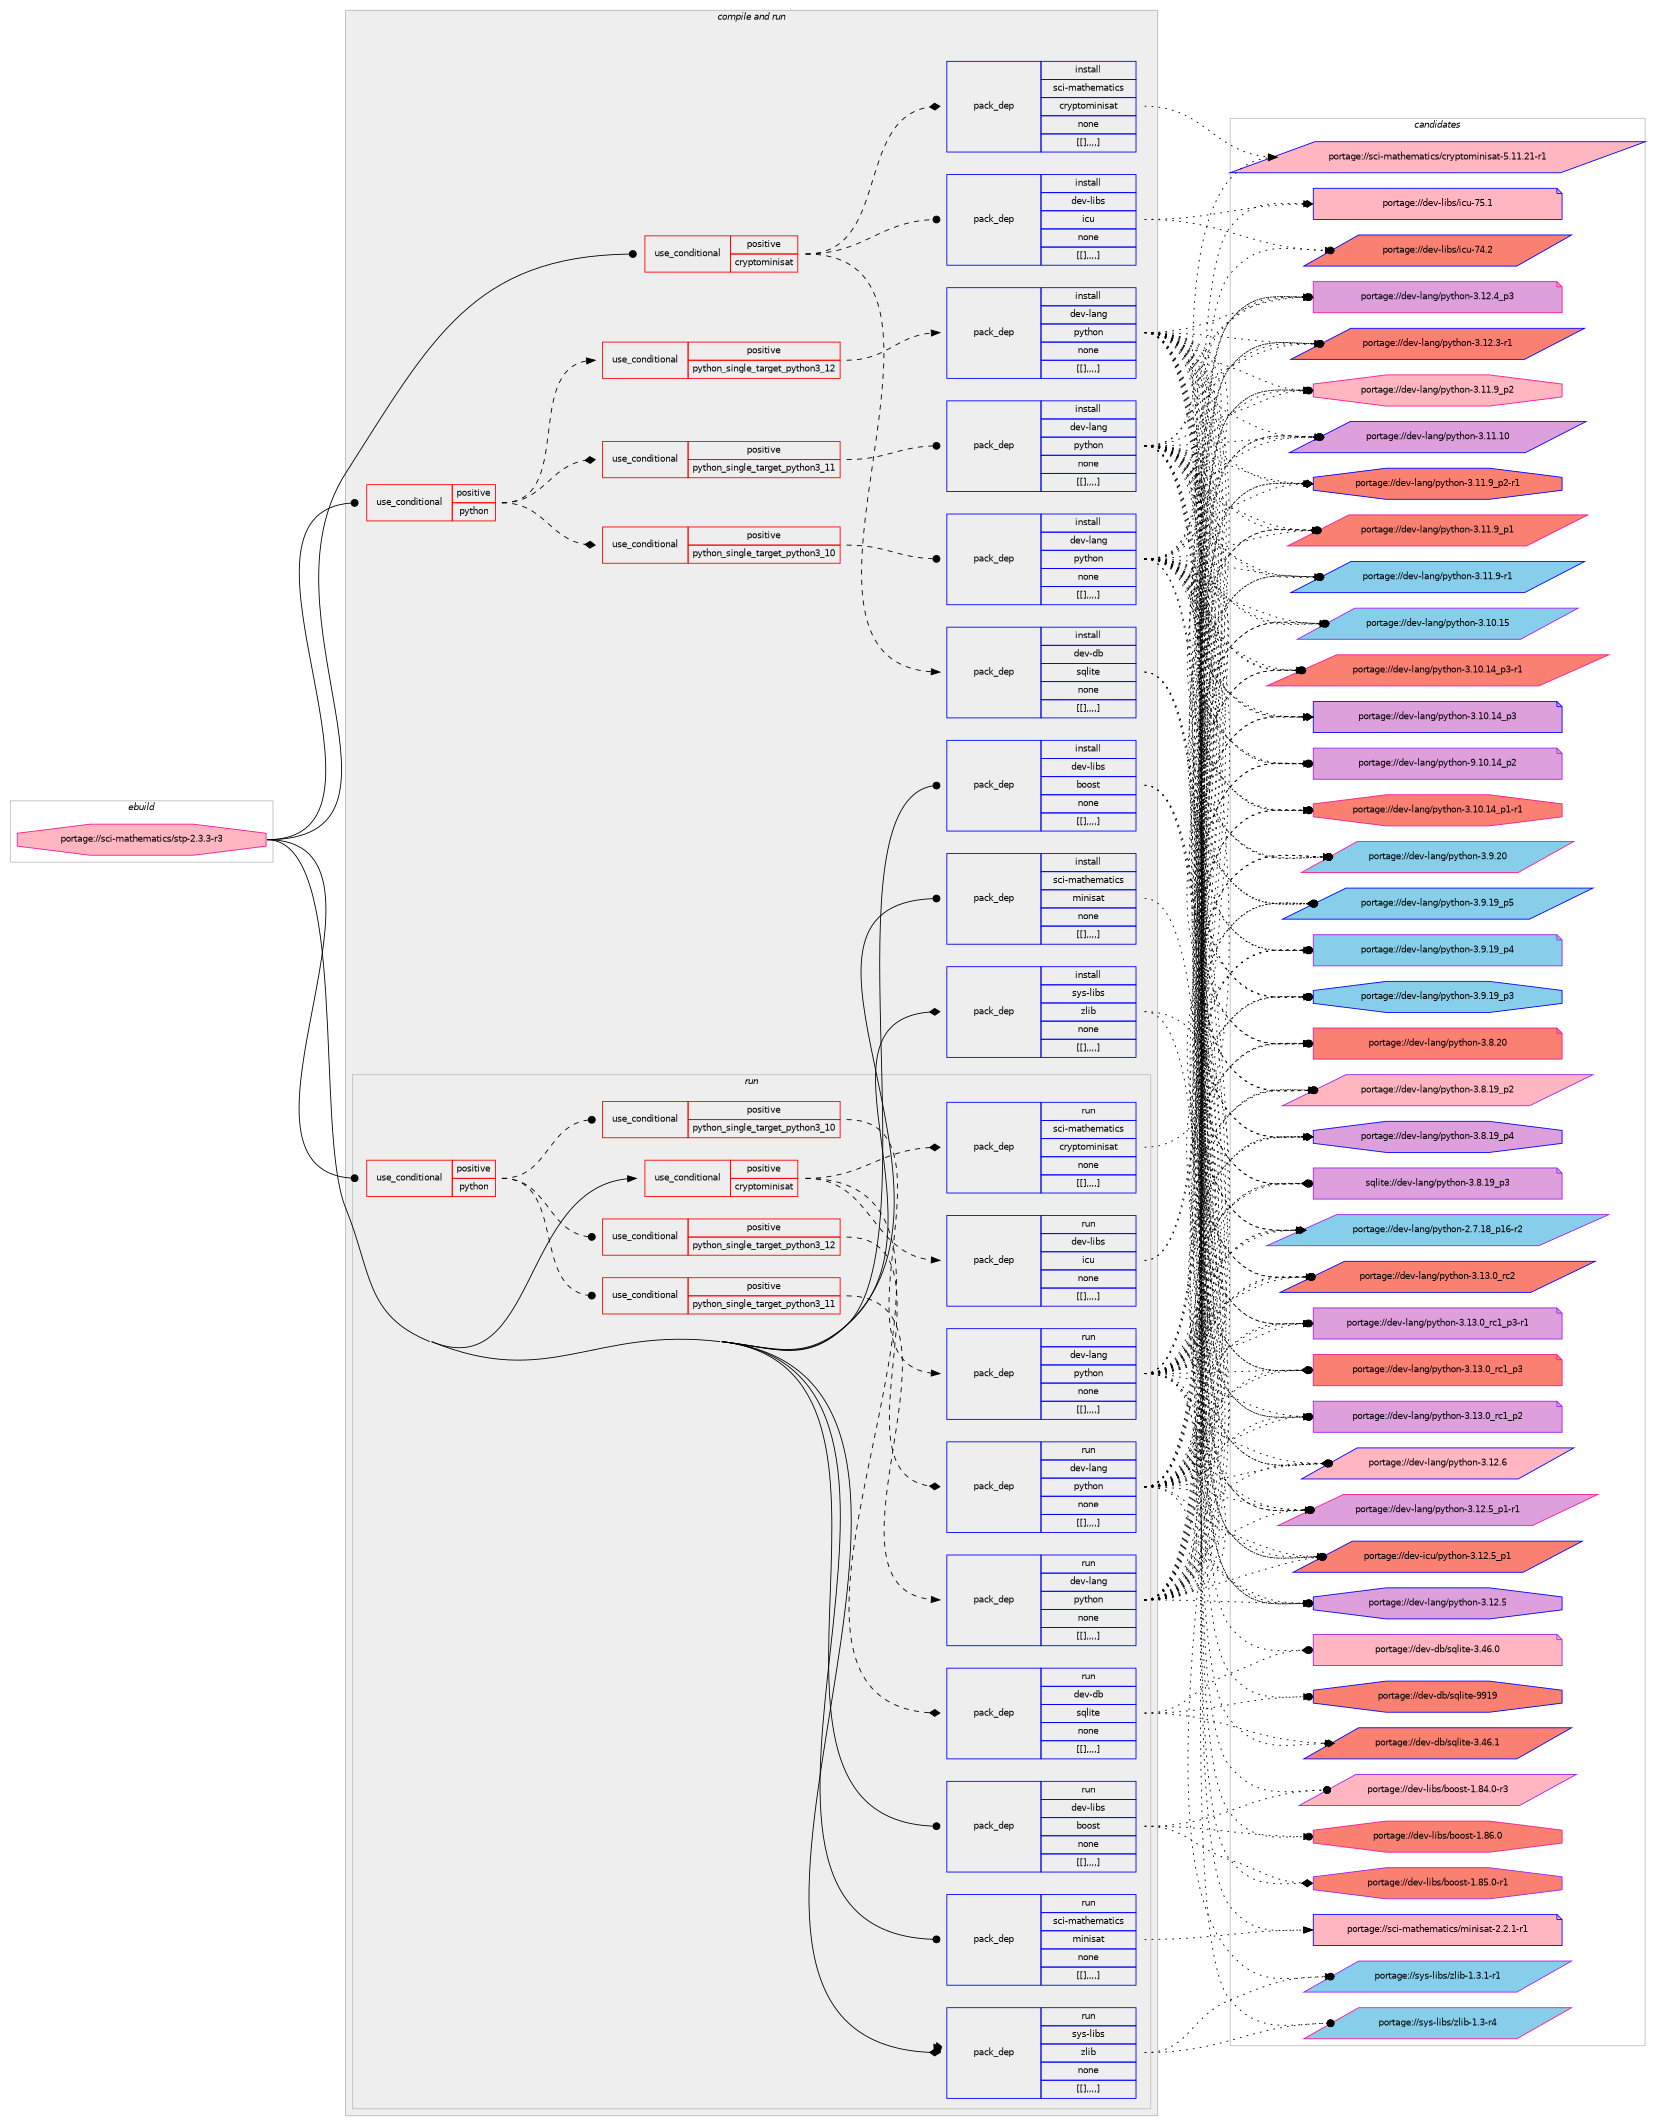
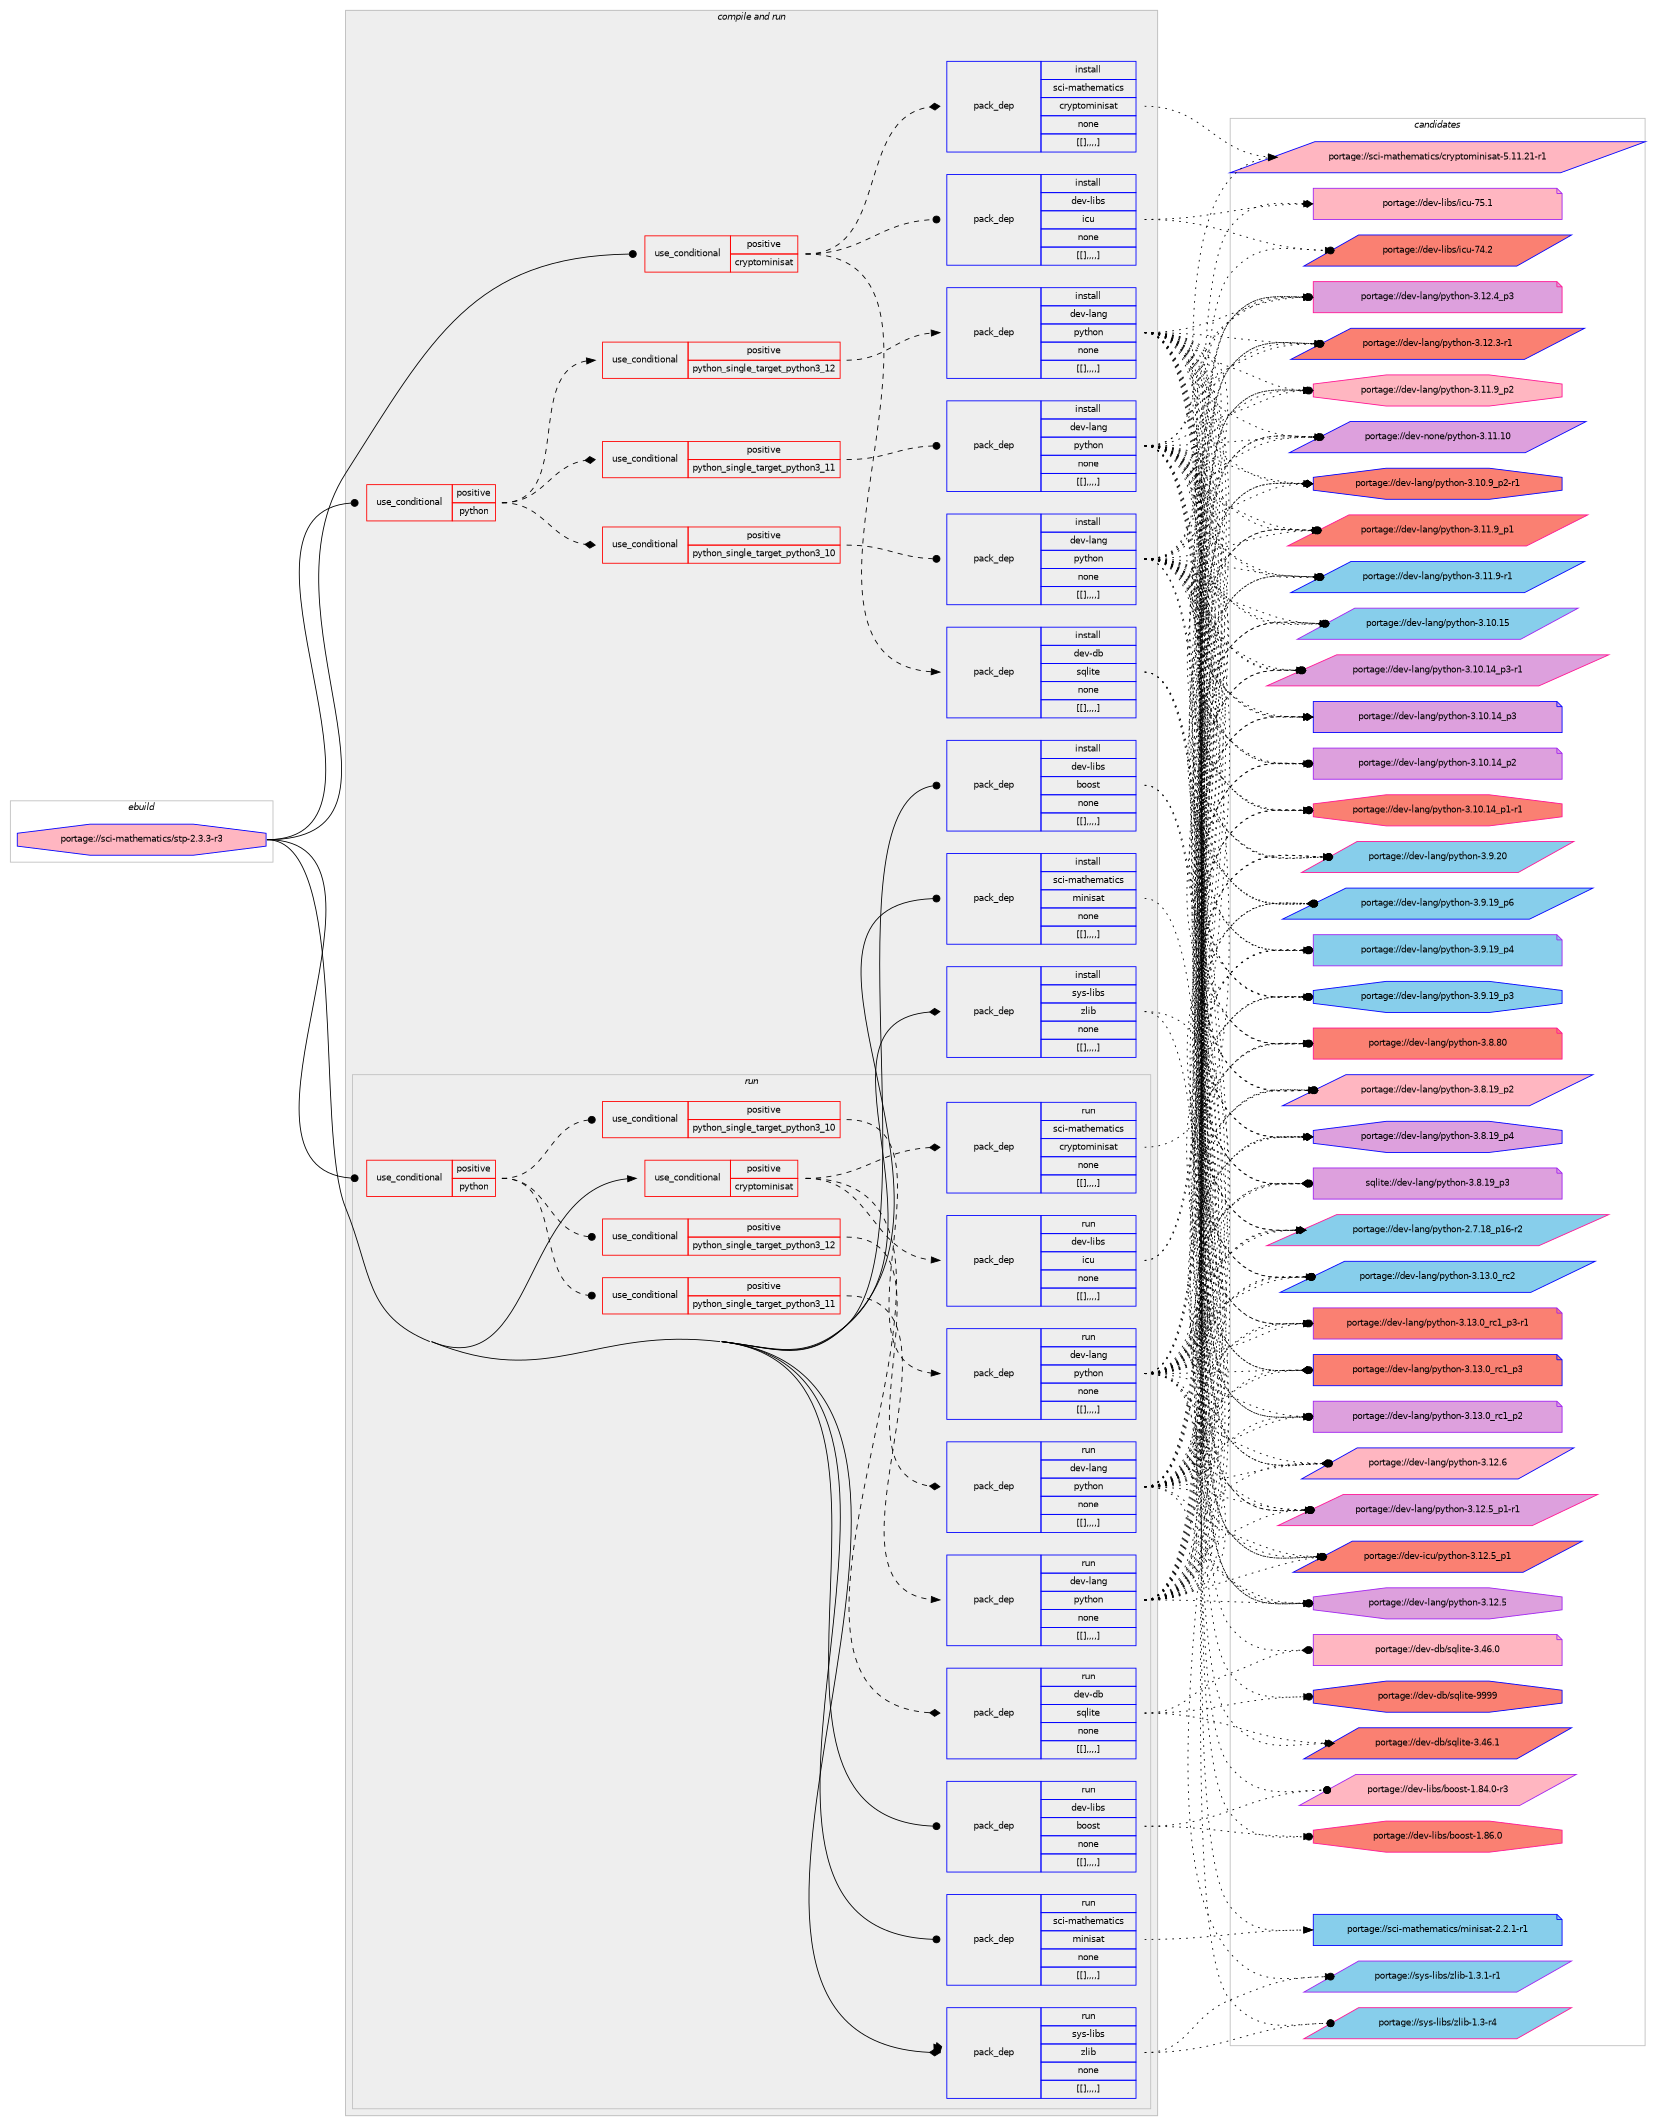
node "portage://dev-libs/icu-75.1": color blue -> purple
node "portage://dev-lang/python-3.11.10": label "portage://dev-lang/python-3.11.10" -> "portage://dev-none/python-3.11.10"
node "portage://dev-lang/python-3.11.9_p2-r1": label "portage://dev-lang/python-3.11.9_p2-r1" -> "portage://dev-lang/python-3.10.9_p2-r1"
node "portage://dev-lang/python-3.10.14_p3-r1": fillcolor salmon -> plum
node "portage://dev-lang/python-9.10.14_p2": label "portage://dev-lang/python-9.10.14_p2" -> "portage://dev-lang/python-3.10.14_p2"
node "portage://sci-mathematics/stp-2.3.3-r3": color deeppink -> blue
node "portage://dev-lang/python-3.9.19_p5": label "portage://dev-lang/python-3.9.19_p5" -> "portage://dev-lang/python-3.9.19_p6"
node "portage://dev-lang/python-3.8.20": label "portage://dev-lang/python-3.8.20" -> "portage://dev-lang/python-3.8.80"
node "portage://dev-lang/python-3.8.19_p2": color purple -> blue
node "portage://dev-lang/python-2.7.18_p16-r2": color purple -> deeppink
node "portage://dev-lang/python-3.13.0_rc2": fillcolor salmon -> skyblue
node "portage://dev-lang/python-3.13.0_rc1_p3-r1": fillcolor plum -> salmon
node "portage://dev-lang/python-3.13.0_rc1_p3": color deeppink -> blue
node "portage://dev-lang/python-3.12.5": color blue -> purple
node "portage://dev-db/sqlite-9919": label "portage://dev-db/sqlite-9919" -> "portage://dev-db/sqlite-9999"
node "portage://dev-libs/boost-1.85.0-r1": removed
node "portage://sci-mathematics/minisat-2.2.1-r1": fillcolor lightpink -> skyblue
